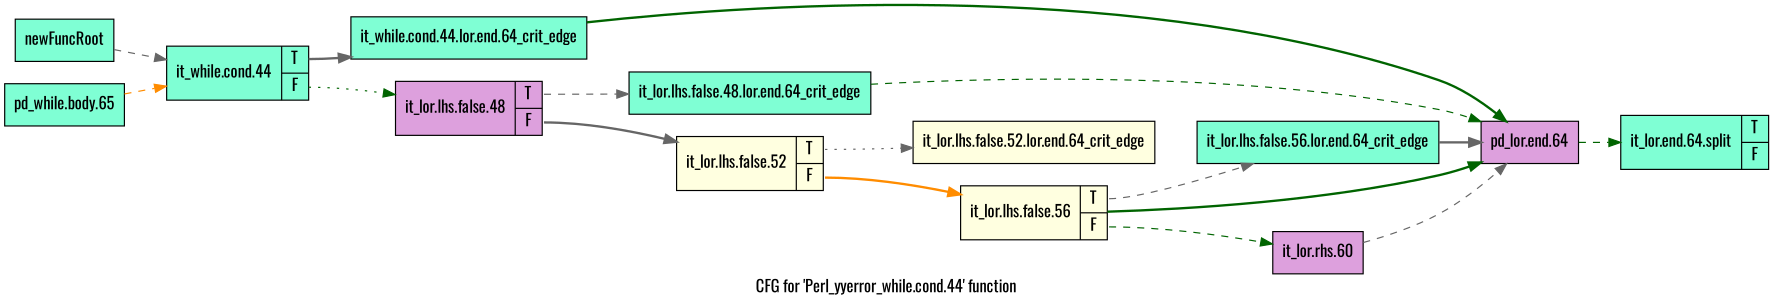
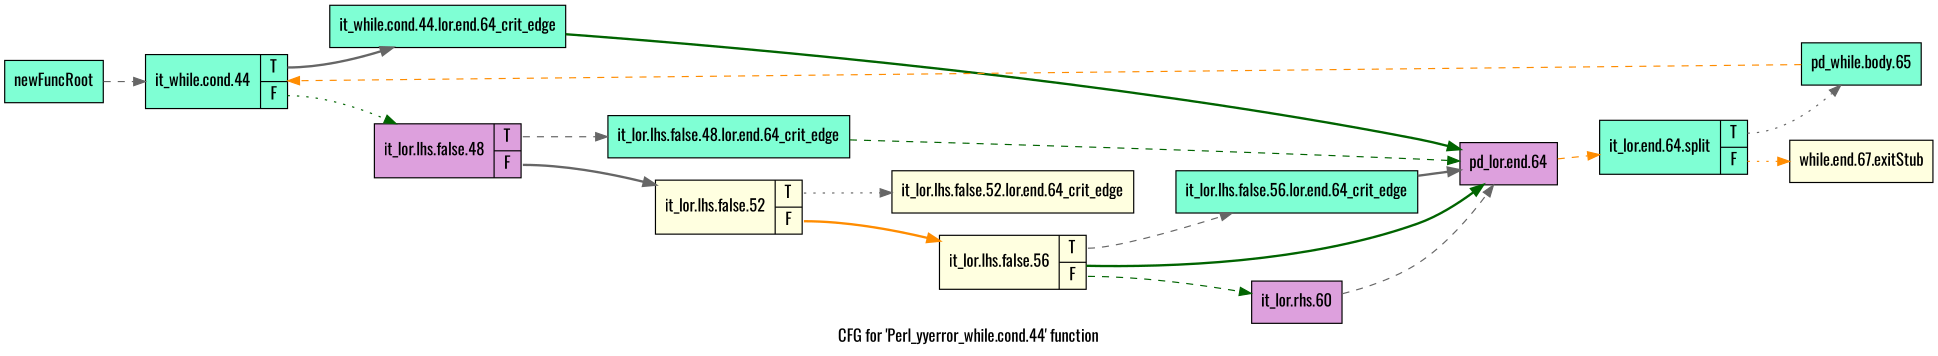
edge "it_lor.end.64.split" -> "pd_while.body.65": added
edge "pd_lor.end.64" -> "it_lor.end.64.split": color darkgreen -> darkorange
node "while.end.67.exitStub": added
